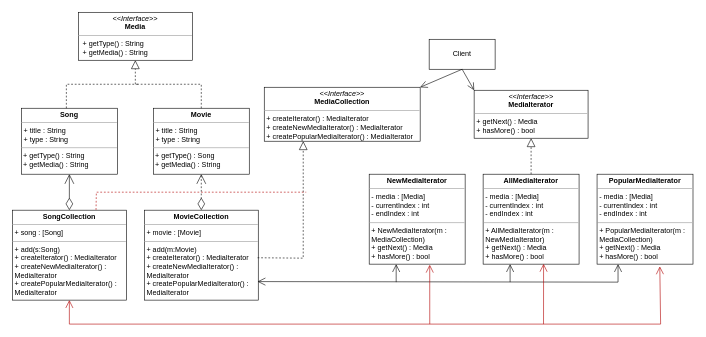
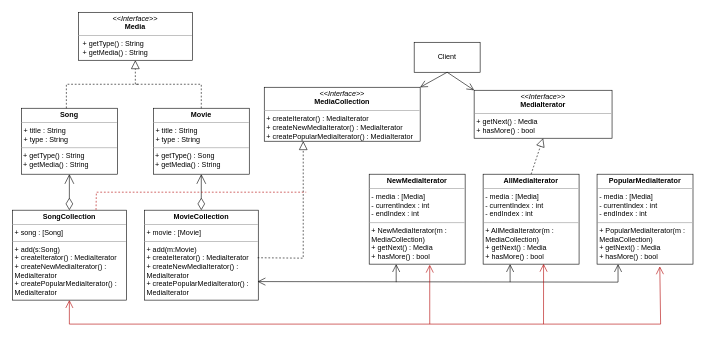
node "Client": moved (462, 54) -> (447, 57)
node "<<Interface>> MediaIterator + getNext() : Media + hasMore() : bool": size 114x48 -> 138x48
edge "Movie + title : String + type : String + getType() : Song + getMedia() : String" -- "MovieCollection + movie : [Movie] + add(m:Movie) + createIterator() : MediaIterator + createNewMediaIterator() : MediaIterator + createPopularMediaIterator() : MediaIterator": style dashed -> solid
node "AllMediaIterator - media : [Media] - currentIndex : int - endIndex : int + AllMediaIterator(m : NewMediaIterator) + getNext() : Media + hasMore() : bool": label "AllMediaIterator - media : [Media] - currentIndex : int - endIndex : int + AllMediaIterator(m : NewMediaIterator) + getNext() : Media + hasMore() : bool" -> "AllMediaIterator - media : [Media] - currentIndex : int - endIndex : int + AllMediaIterator(m : MediaCollection) + getNext() : Media + hasMore() : bool"
